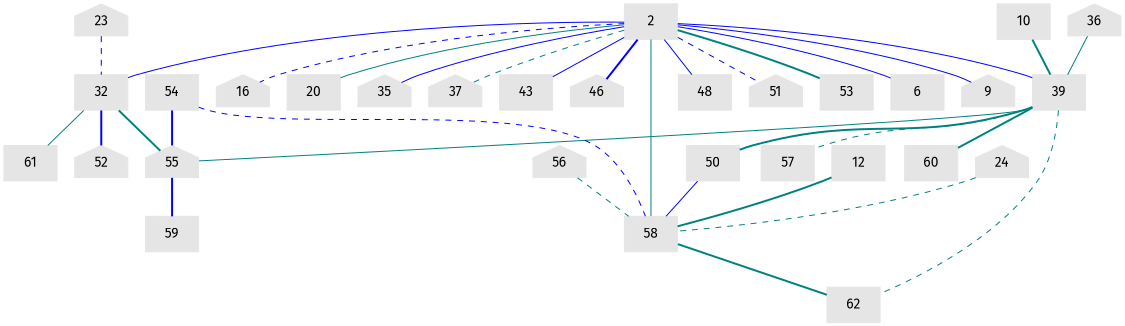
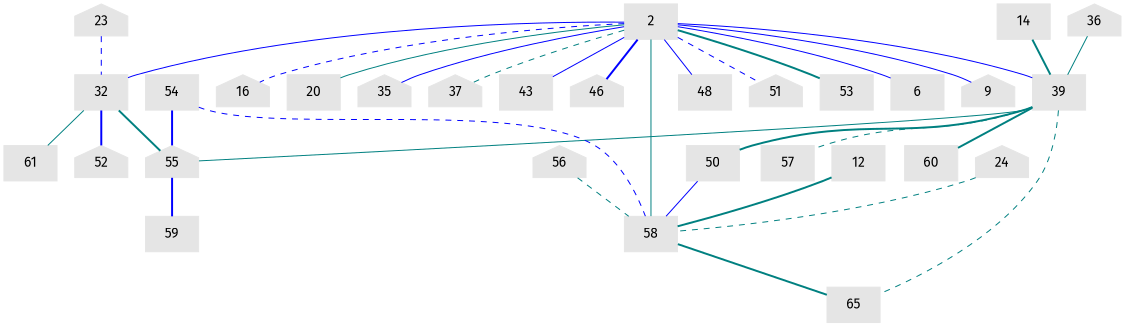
node "10": label "10" -> "14"
node "62": label "62" -> "65"
